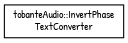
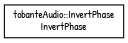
node "tobanteAudio::InvertPhase TextConverter": label "tobanteAudio::InvertPhase TextConverter" -> "tobanteAudio::InvertPhase InvertPhase"
